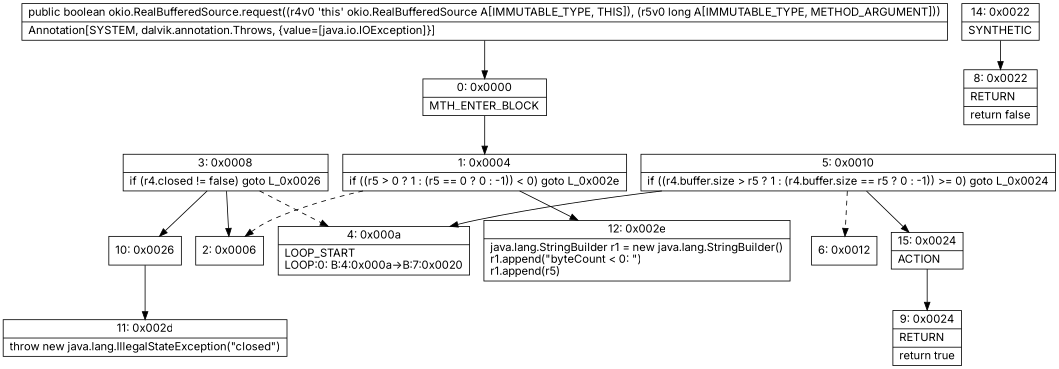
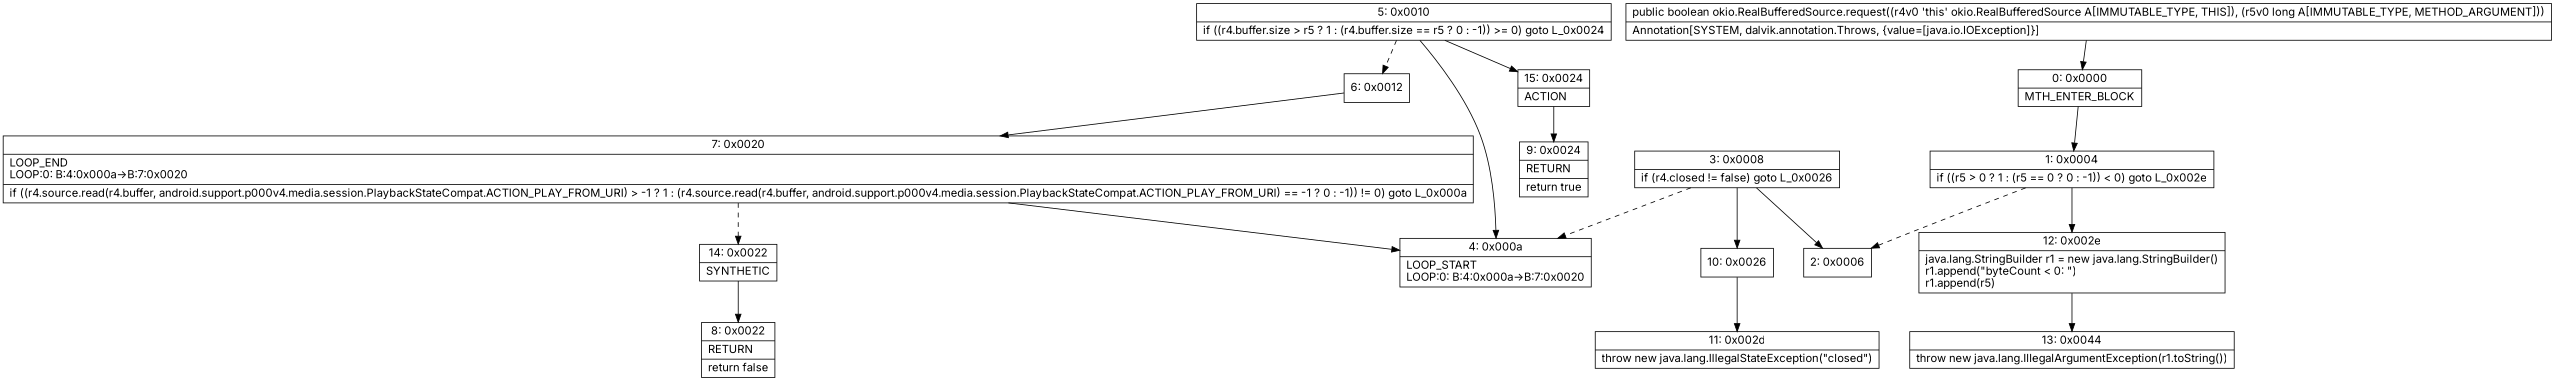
node "7: 0x0020": added
node "13: 0x0044": added
